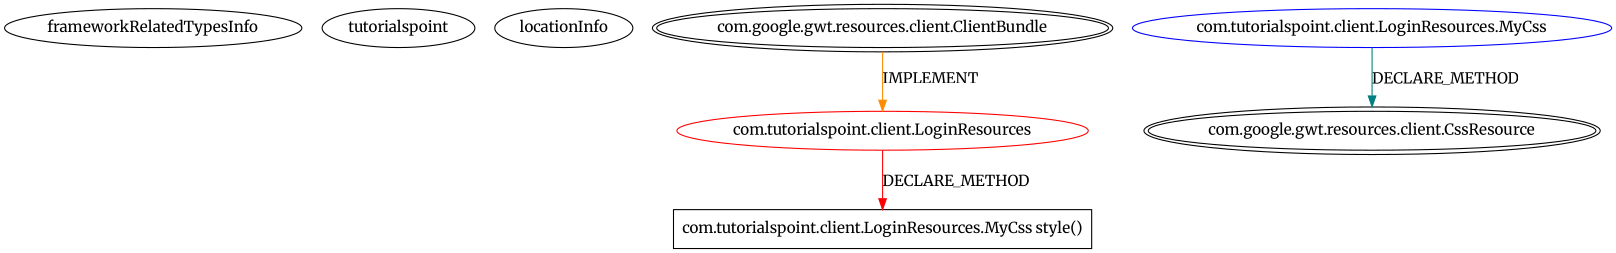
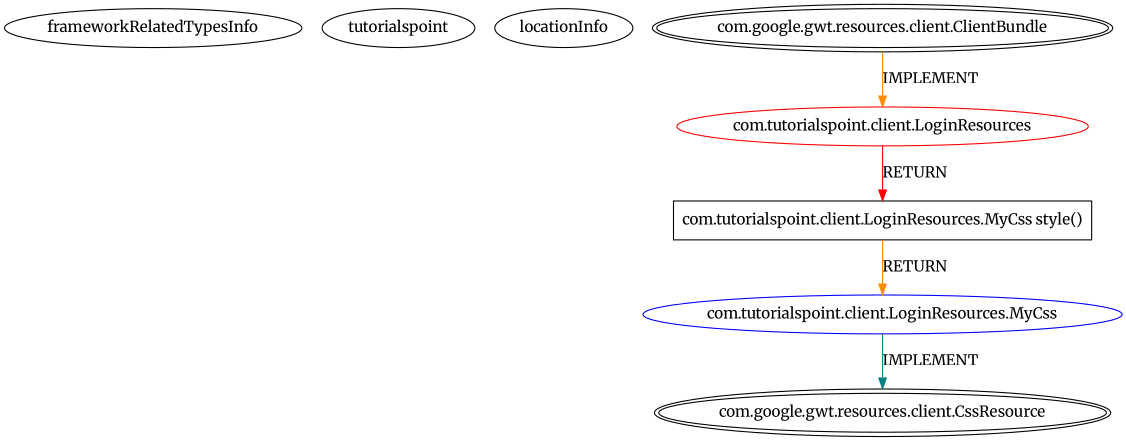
edge "com.tutorialspoint.client.LoginResources.MyCss" -> "com.google.gwt.resources.client.CssResource": label "DECLARE_METHOD" -> "IMPLEMENT"
edge "com.tutorialspoint.client.LoginResources" -> "com.tutorialspoint.client.LoginResources.MyCss style()": label "DECLARE_METHOD" -> "RETURN"
edge "com.tutorialspoint.client.LoginResources.MyCss style()" -> "com.tutorialspoint.client.LoginResources.MyCss": added, label "RETURN"
